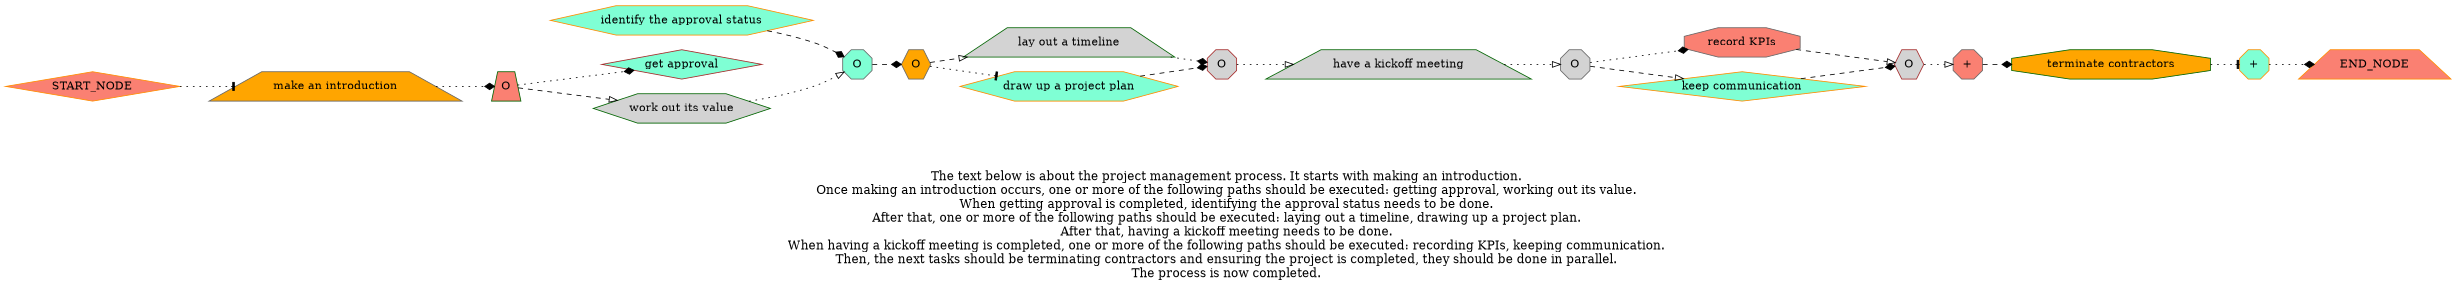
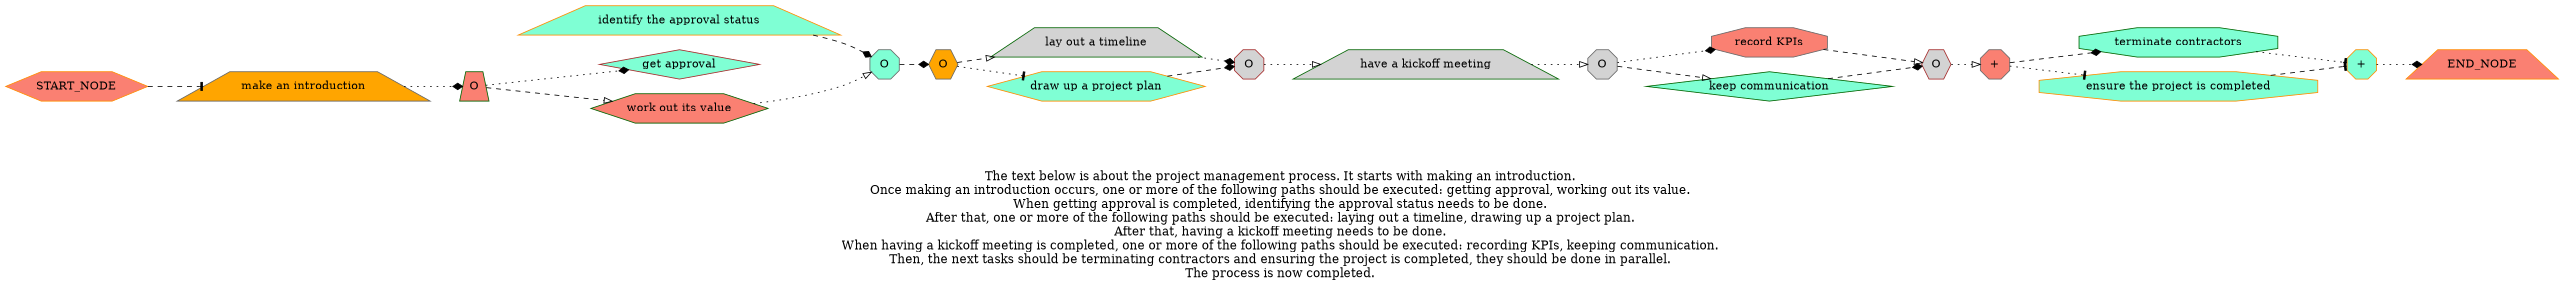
node "identify the approval status": shape hexagon -> trapezium
node "terminate contractors": fillcolor orange -> aquamarine
node "START_NODE": shape diamond -> hexagon
edge "START_NODE" -> "make an introduction": style dotted -> dashed
node "keep communication": color darkorange -> darkgreen
node "ensure the project is completed": added
node "work out its value": fillcolor lightgrey -> salmon
